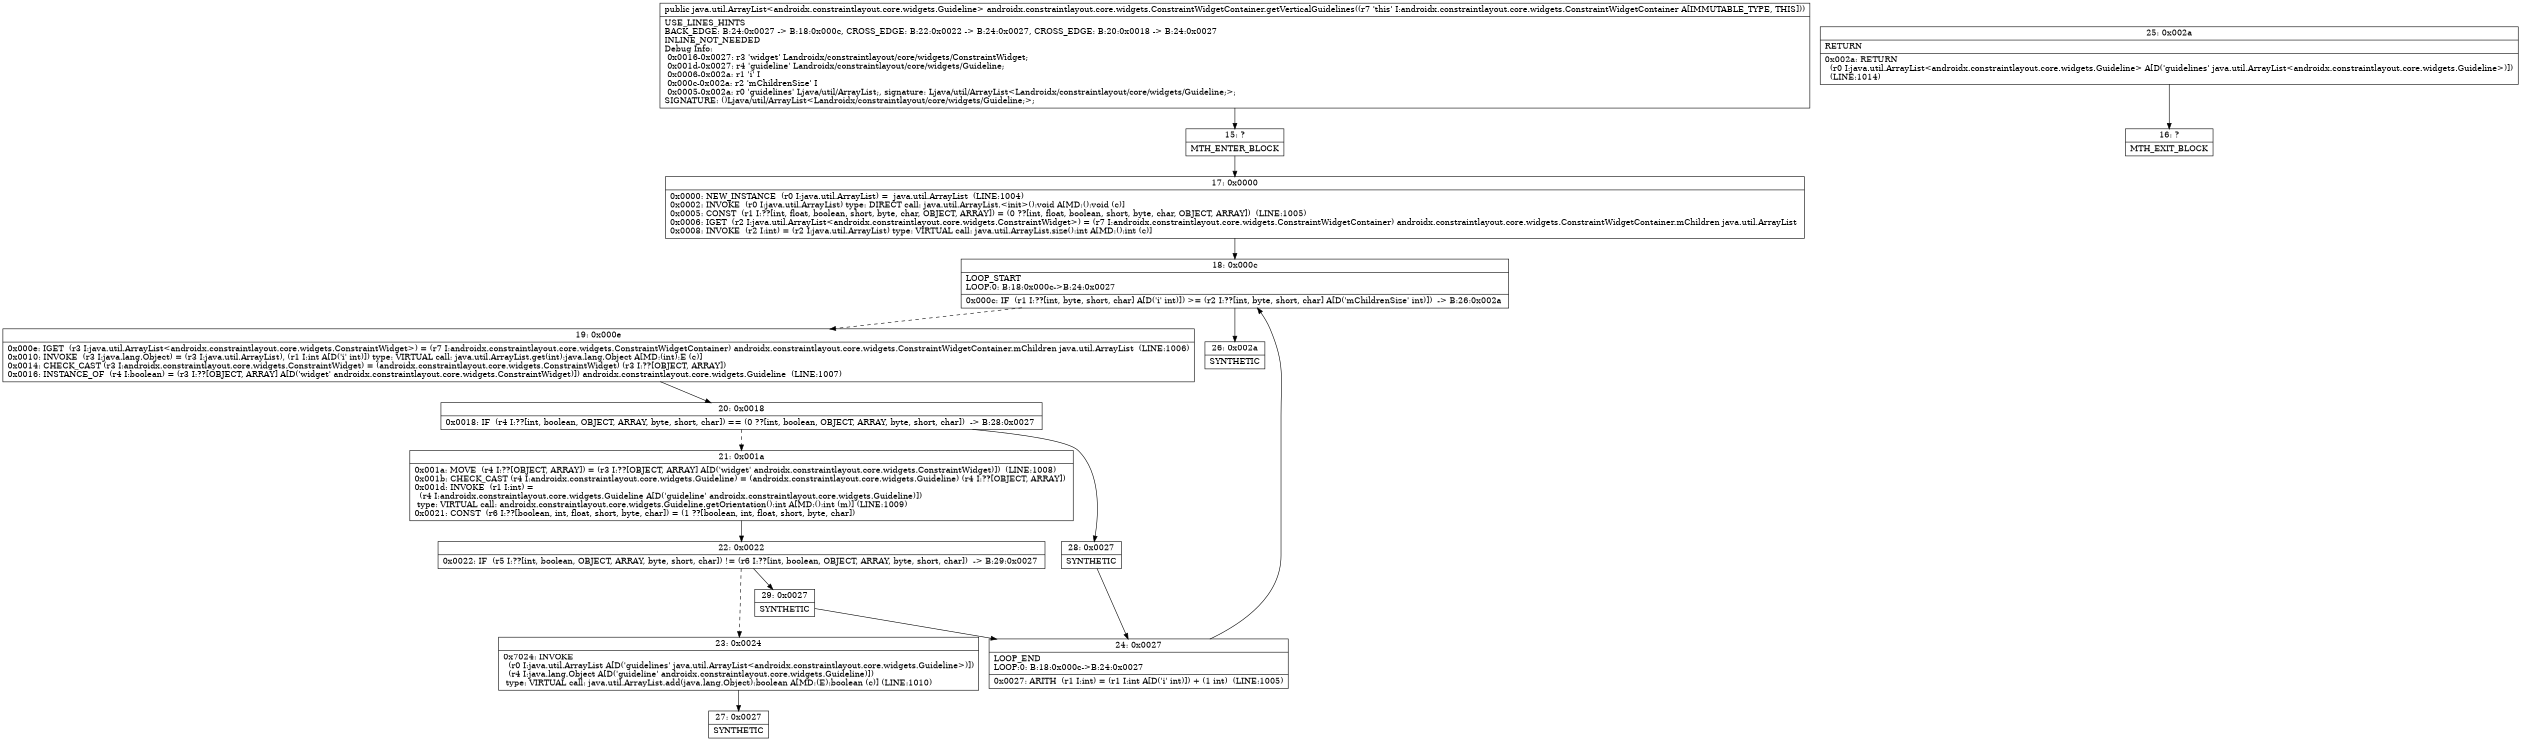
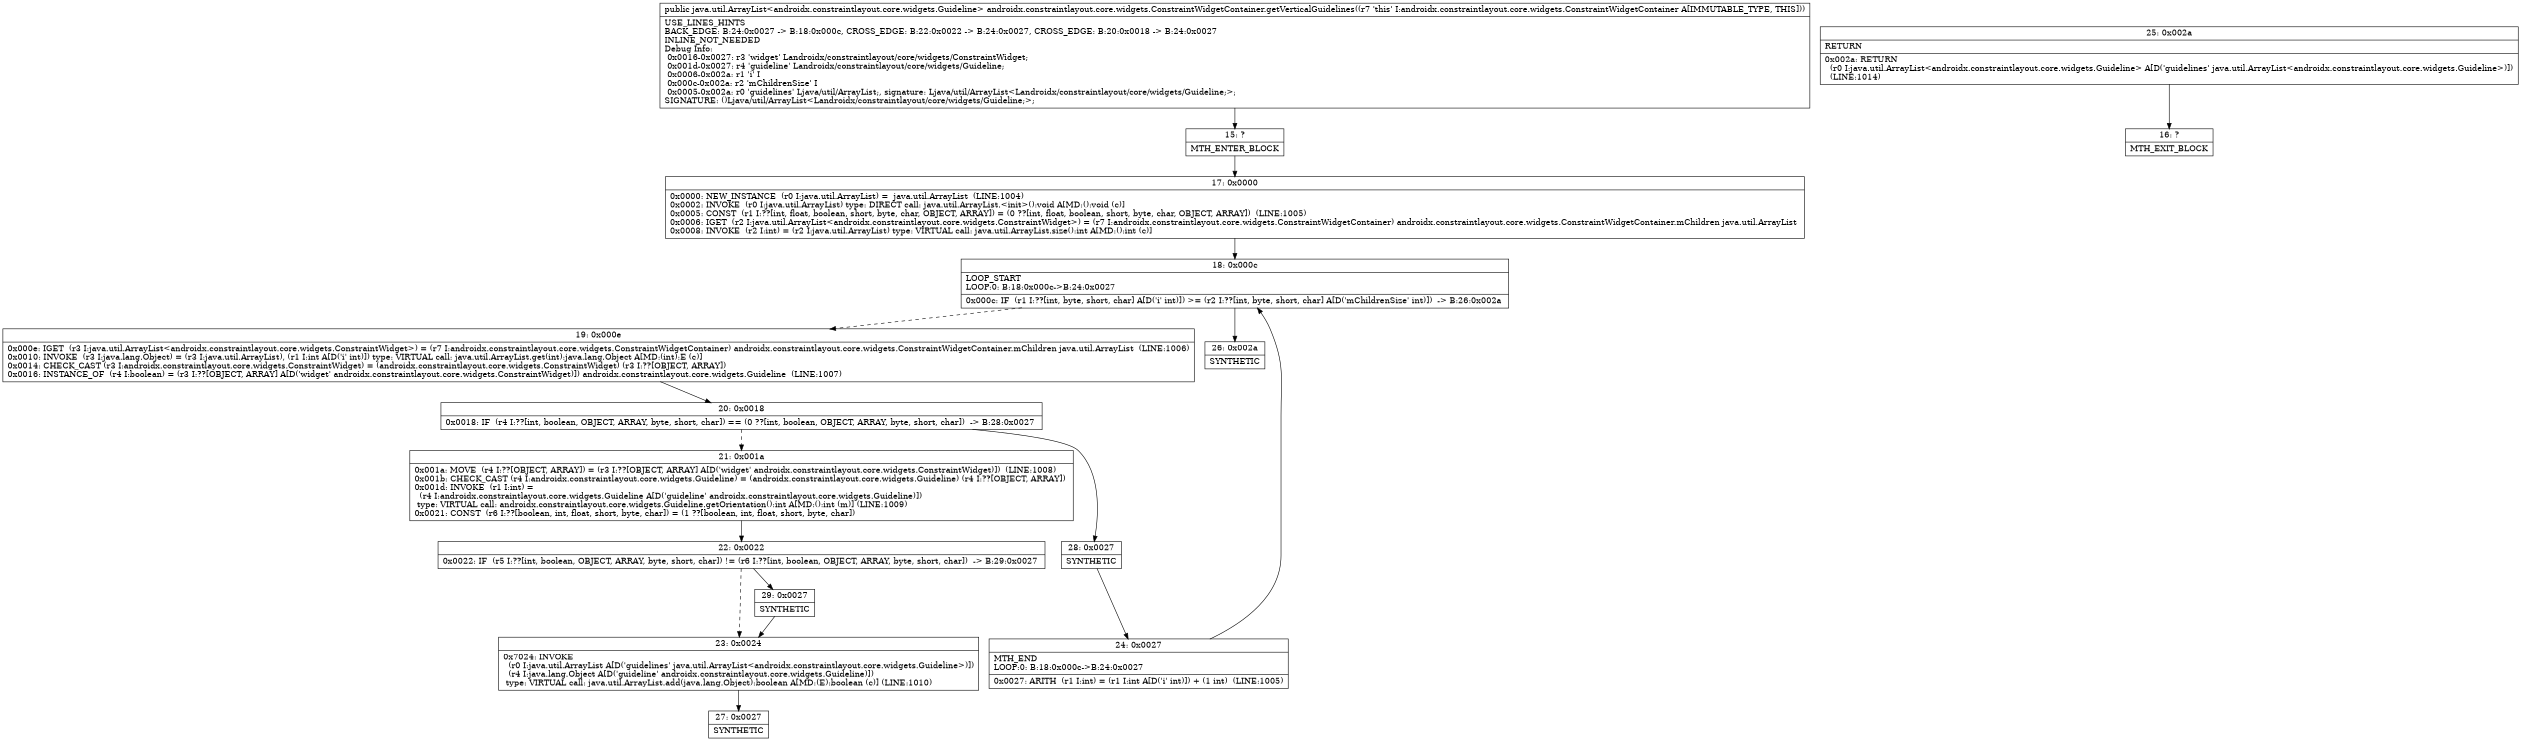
edge "29: 0x0027" -> "24: 0x0027": now "29: 0x0027" -> "23: 0x0024"
node "24: 0x0027": text "LOOP_END" -> "MTH_END"
